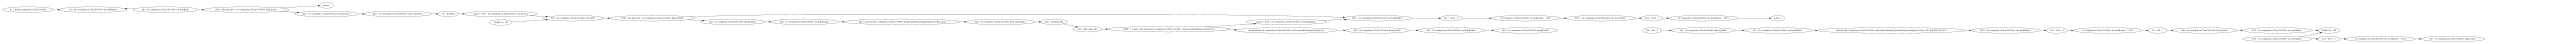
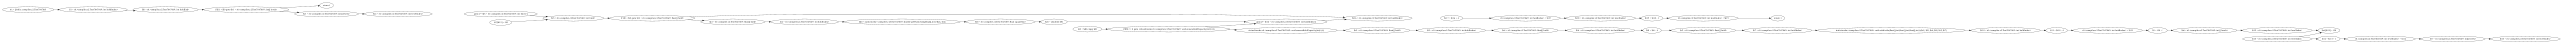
edge "$i0 = r0.<compiler.c2.Test7047069: int holdEnd>" -> "$i1 = r0.<compiler.c2.Test7047069: int holdIndex>": reversed
node "i20 = $r1[$i2]": removed
edge "$i16 = r0.<compiler.c2.Test7047069: int holdIndex>" -> "$i17 = $i16 + 4": removed
edge "$d1 = (double) $f0" -> "$b5 = $d0 cmpg $d1": now "$d1 = (double) $f0" -> "goto [?= $i16 = r0.<compiler.c2.Test7047069: int holdIndex>]"
node "$i6 = r0.<compiler.c2.Test7047069: int holdIndex>": added
node "$i15 = r0.<compiler.c2.Test7047069: int levelIndex>": added
